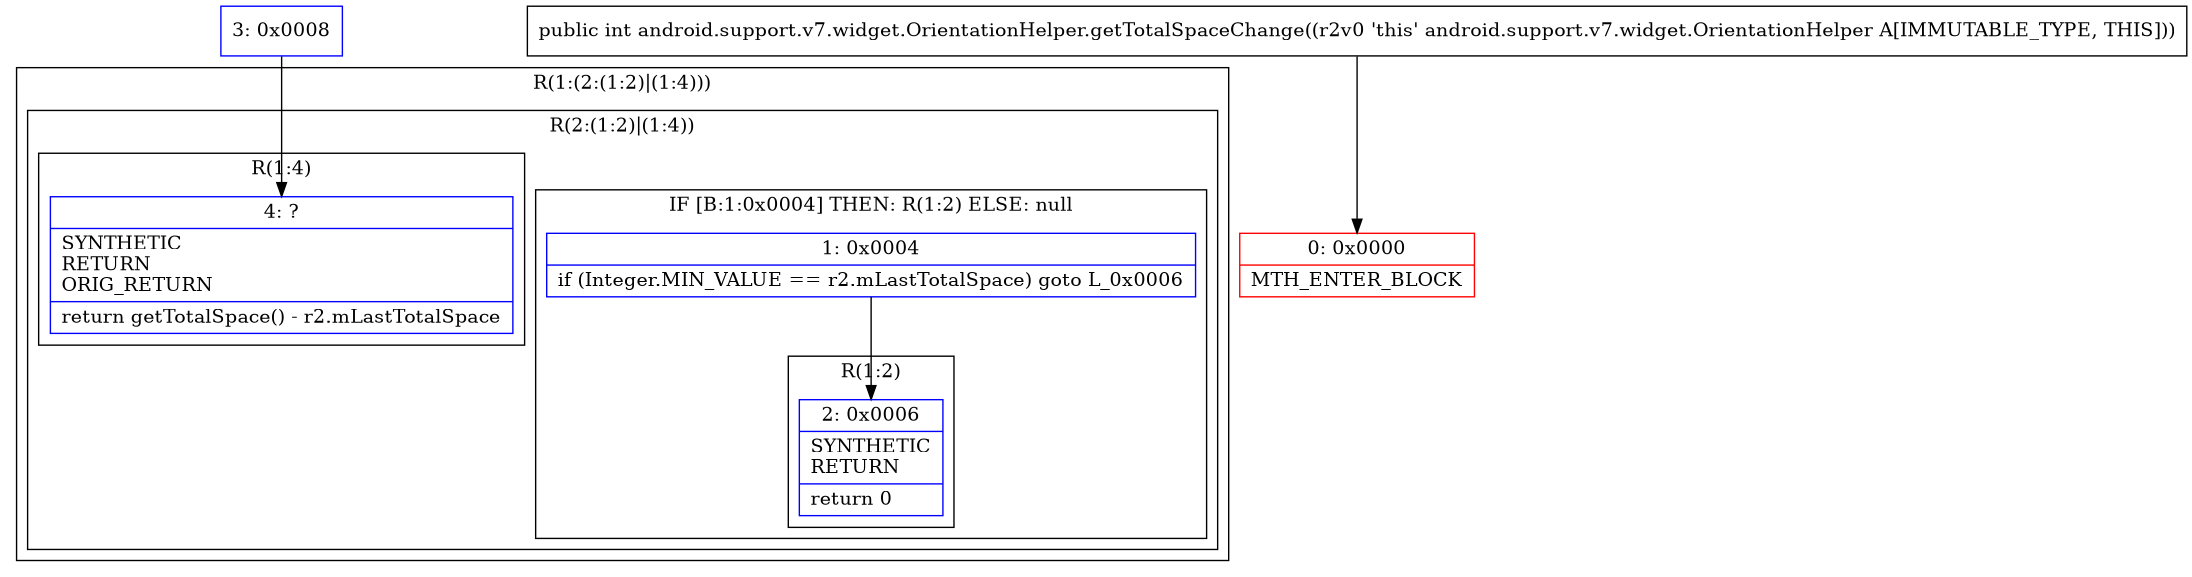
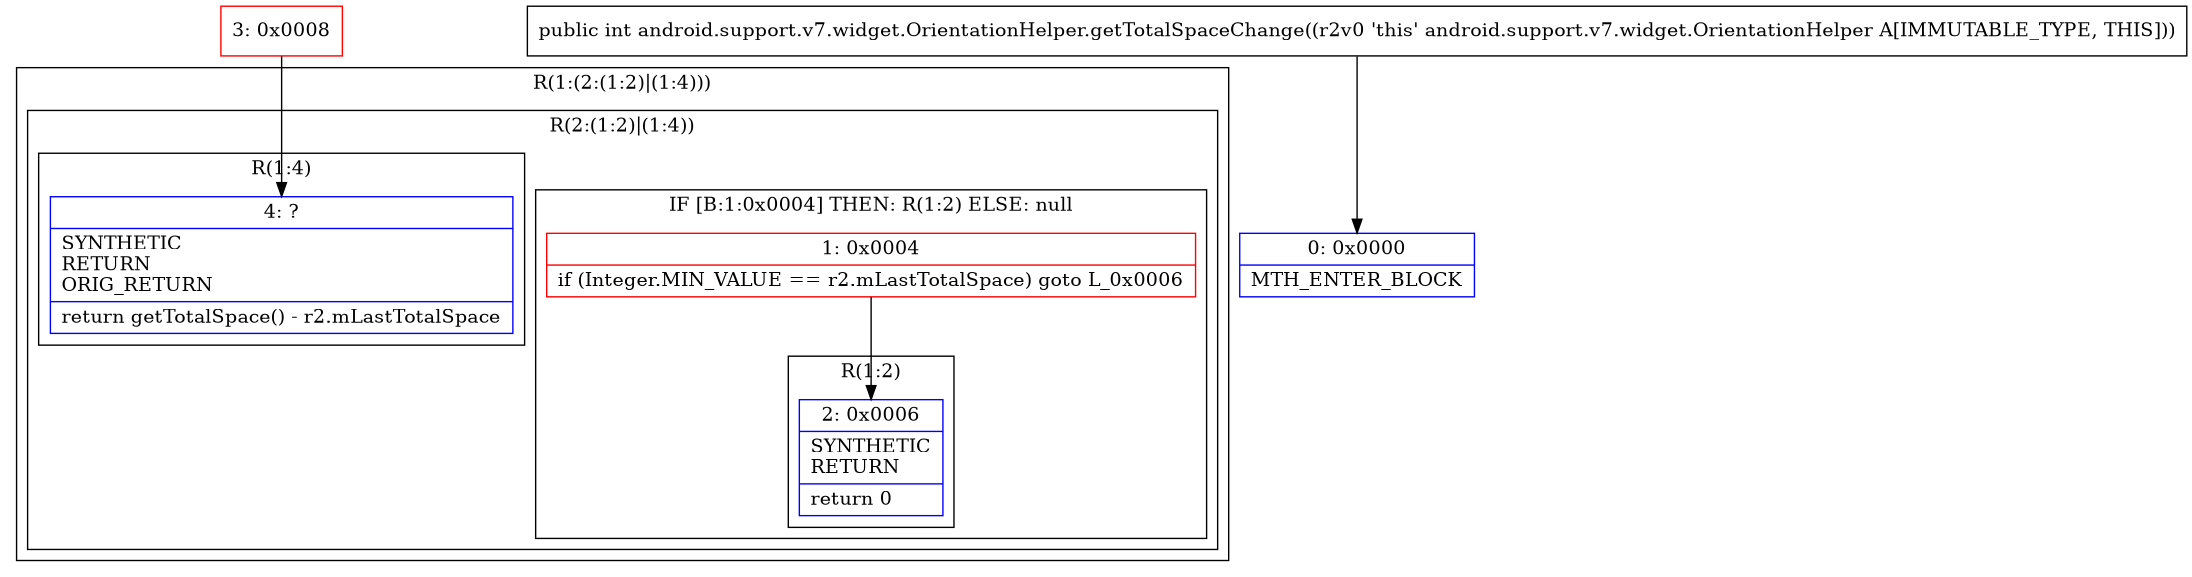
node "3: 0x0008": color blue -> red
node "1: 0x0004": color blue -> red
node "0: 0x0000": color red -> blue
